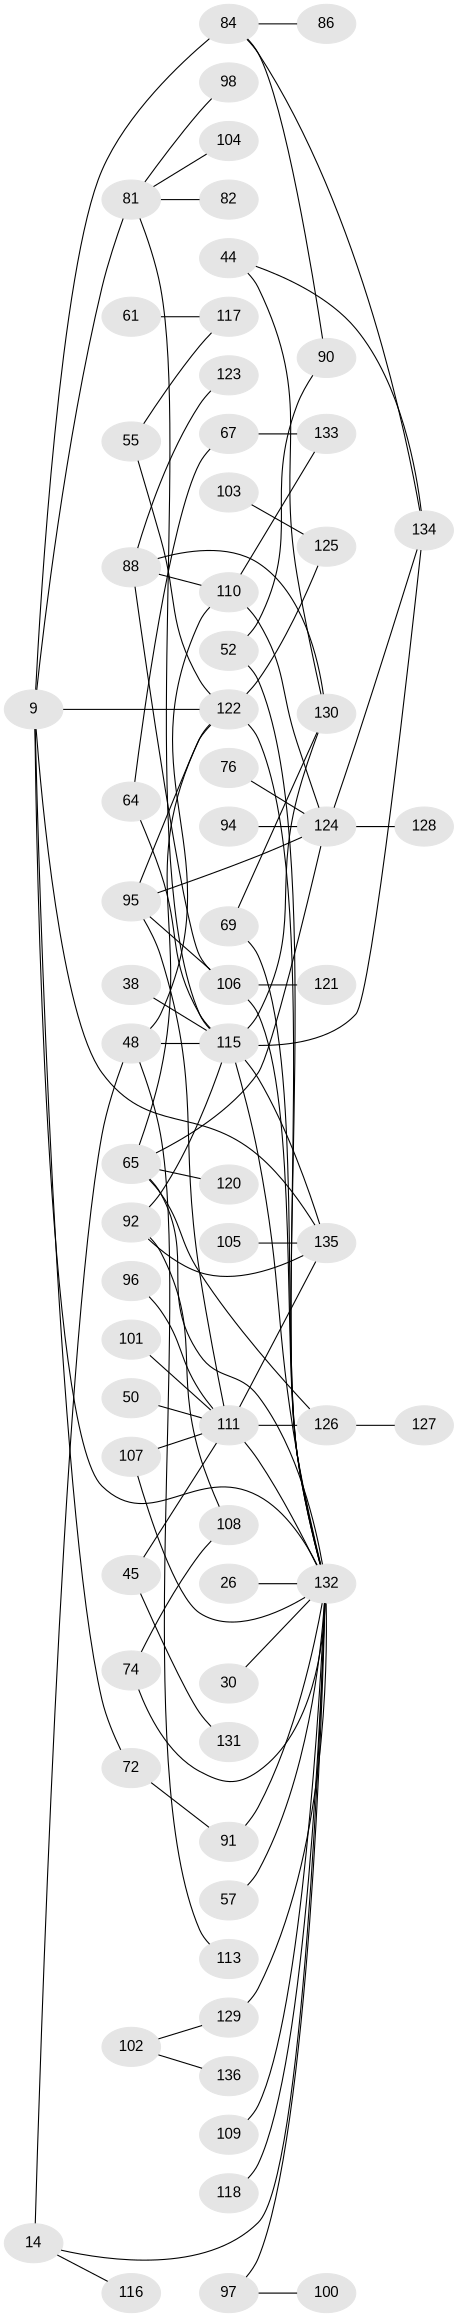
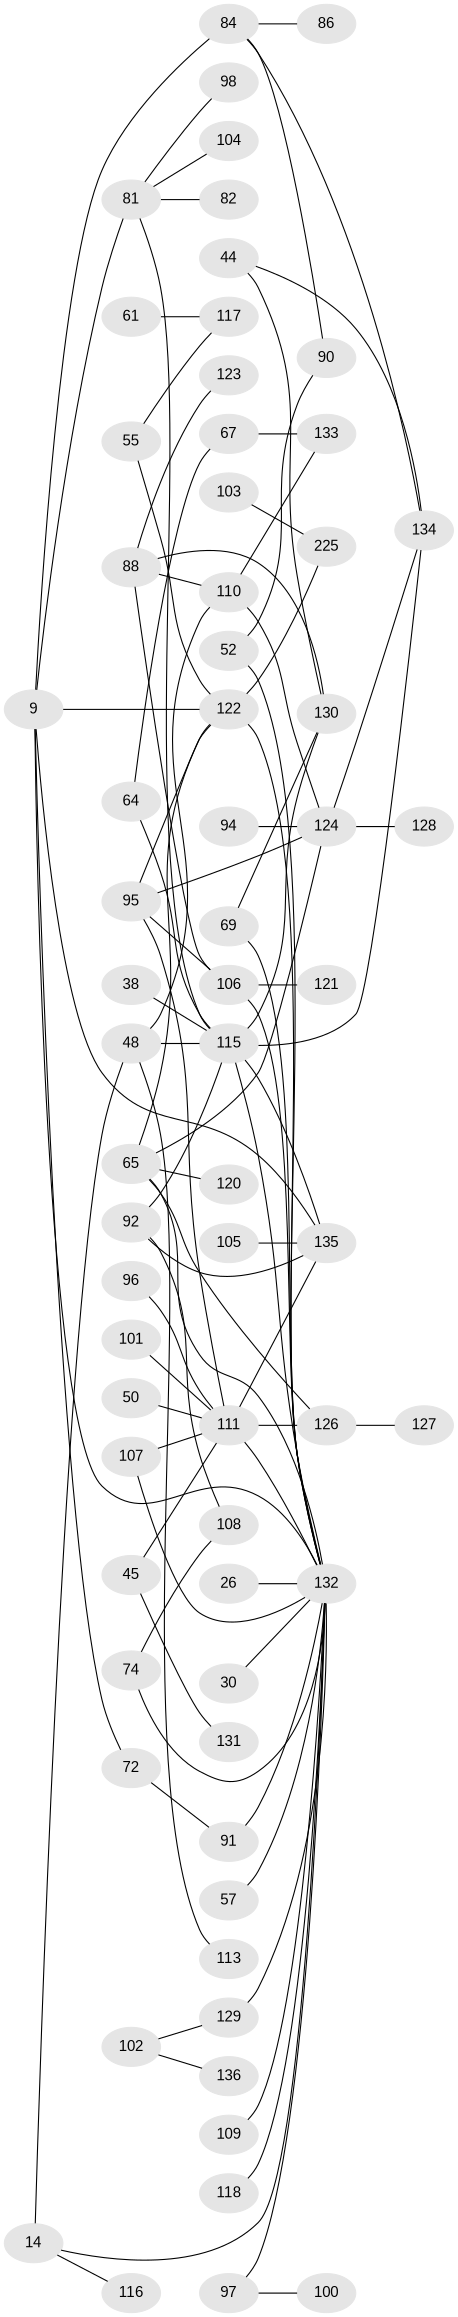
node "125": label "125" -> "225"
node "76": removed
